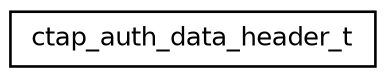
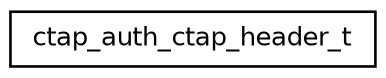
node "ctap_auth_data_header_t": label "ctap_auth_data_header_t" -> "ctap_auth_ctap_header_t"
